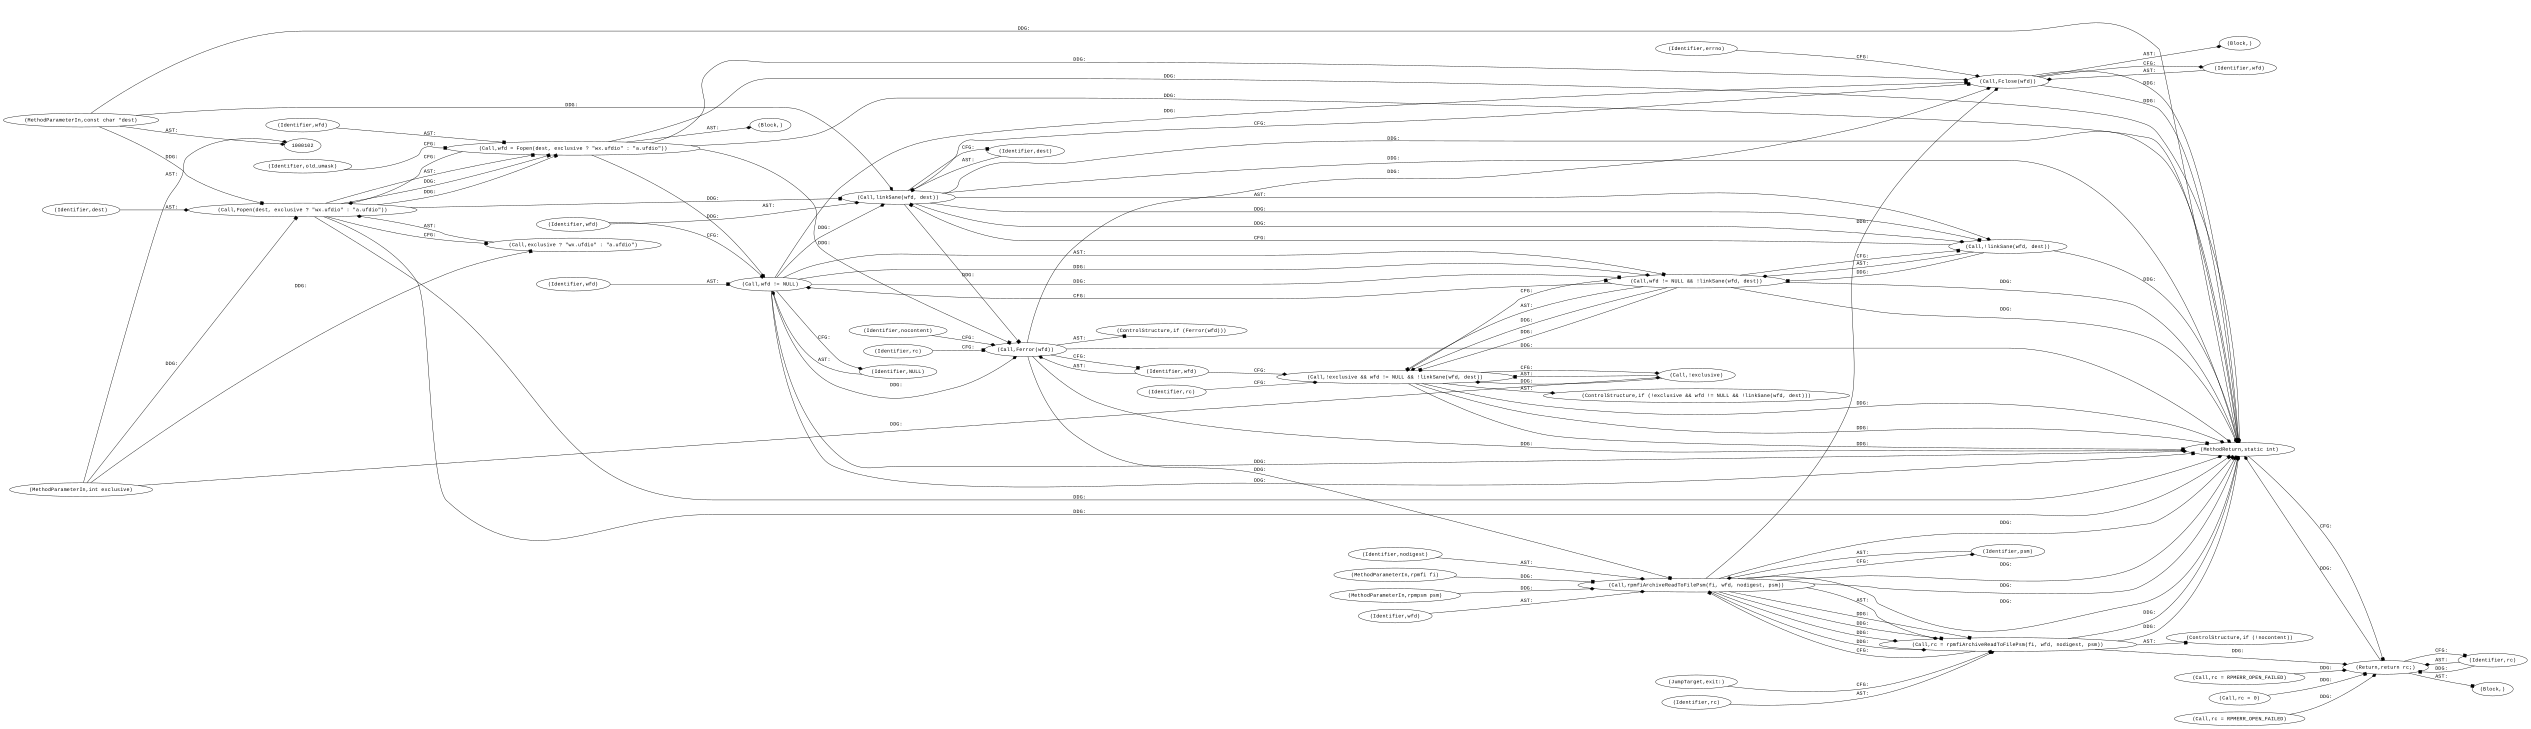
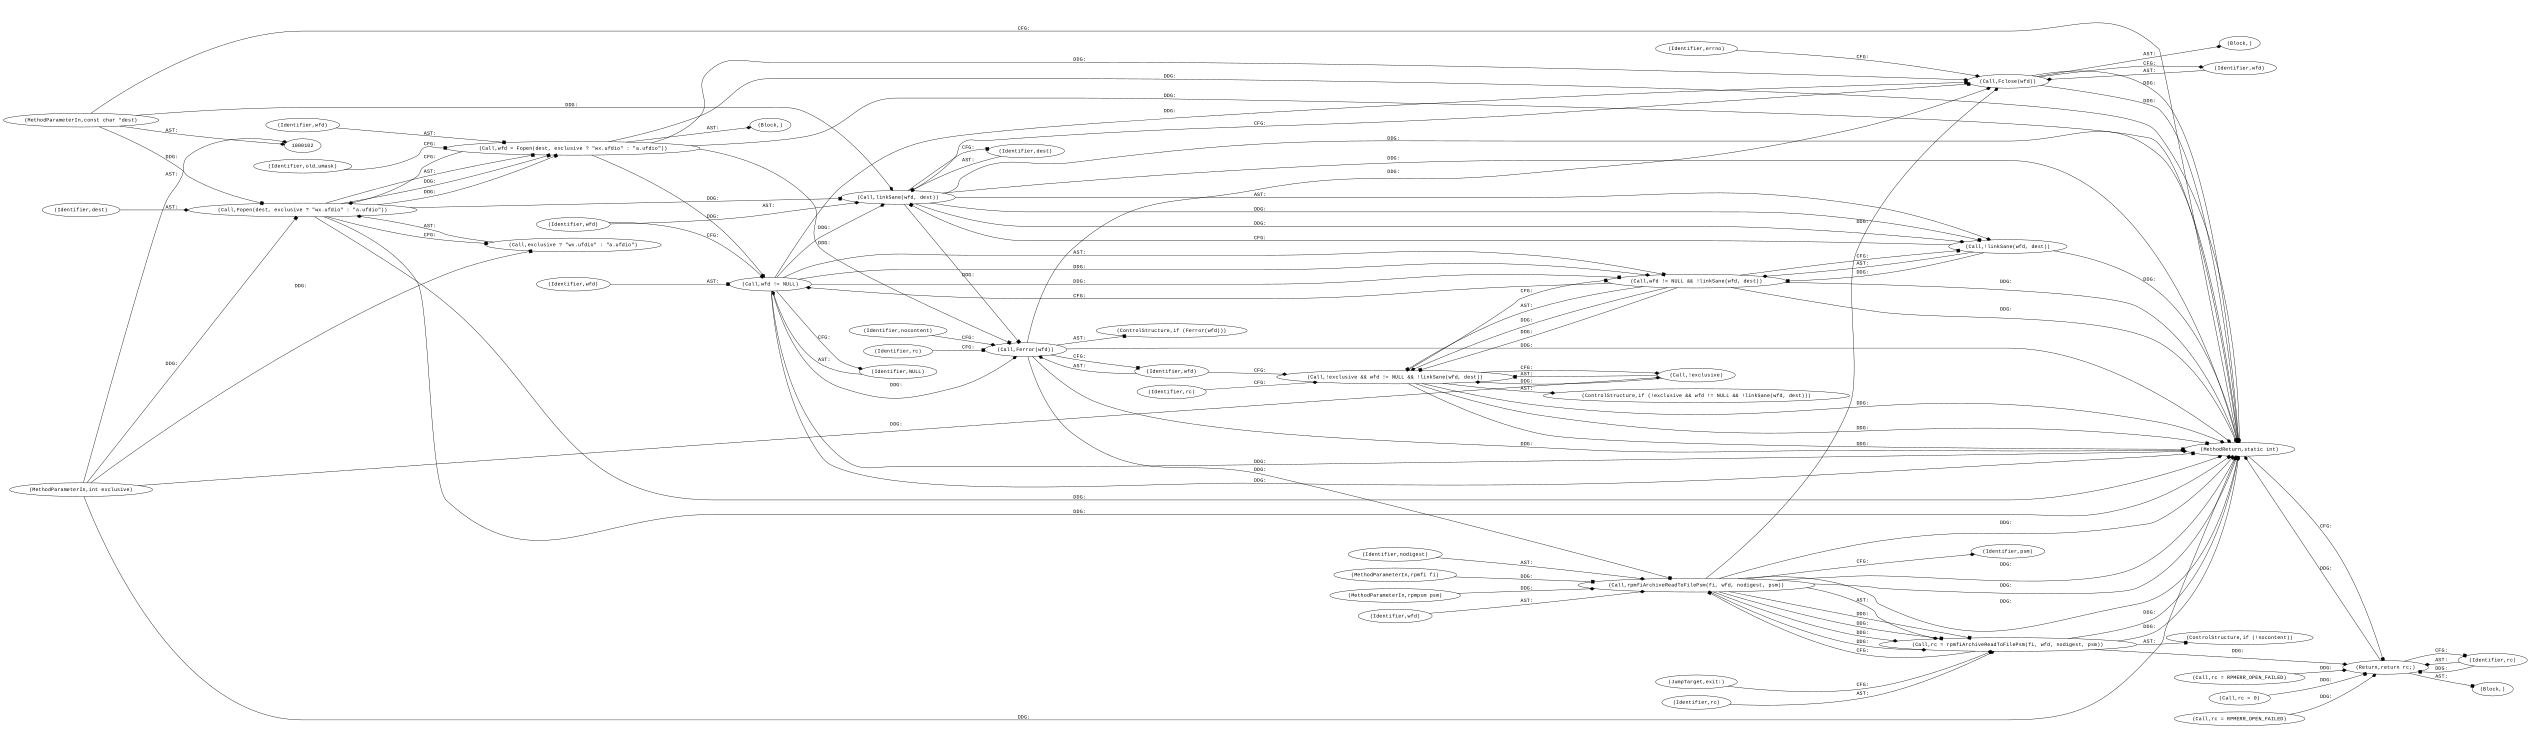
edge "(MethodParameterIn,const char *dest)" -> "(MethodReturn,static int)": label "DDG: " -> "CFG: "
edge "(Identifier,psm)" -> "(Call,rpmfiArchiveReadToFilePsm(fi, wfd, nodigest, psm))": removed, label "AST:"
edge "(MethodParameterIn,int exclusive)" -> "(MethodReturn,static int)": added, label "DDG:"
